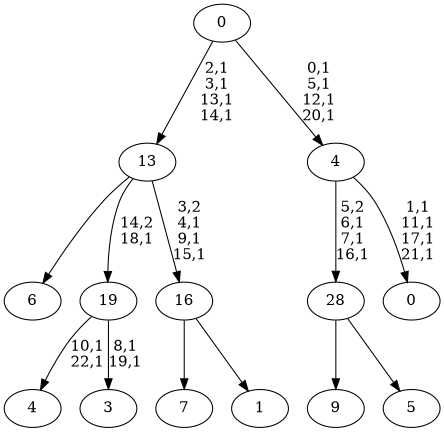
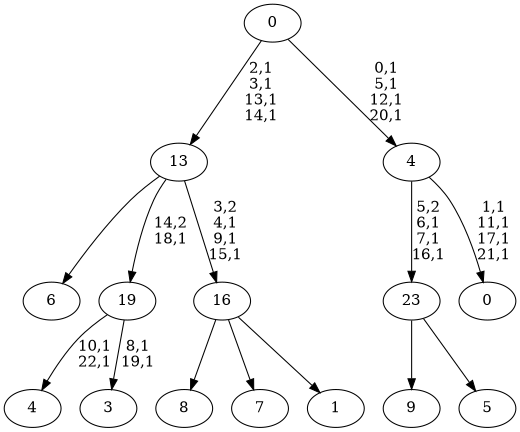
node "28": label "28" -> "23"
node "8": added
